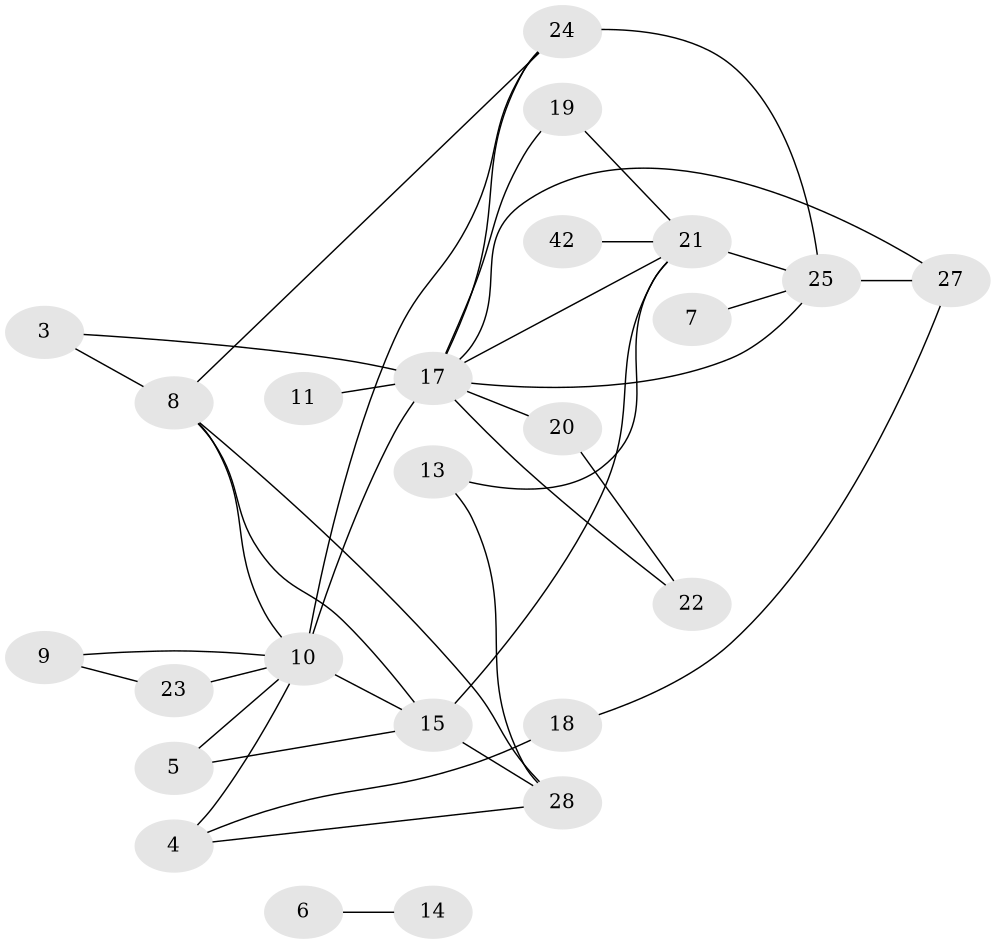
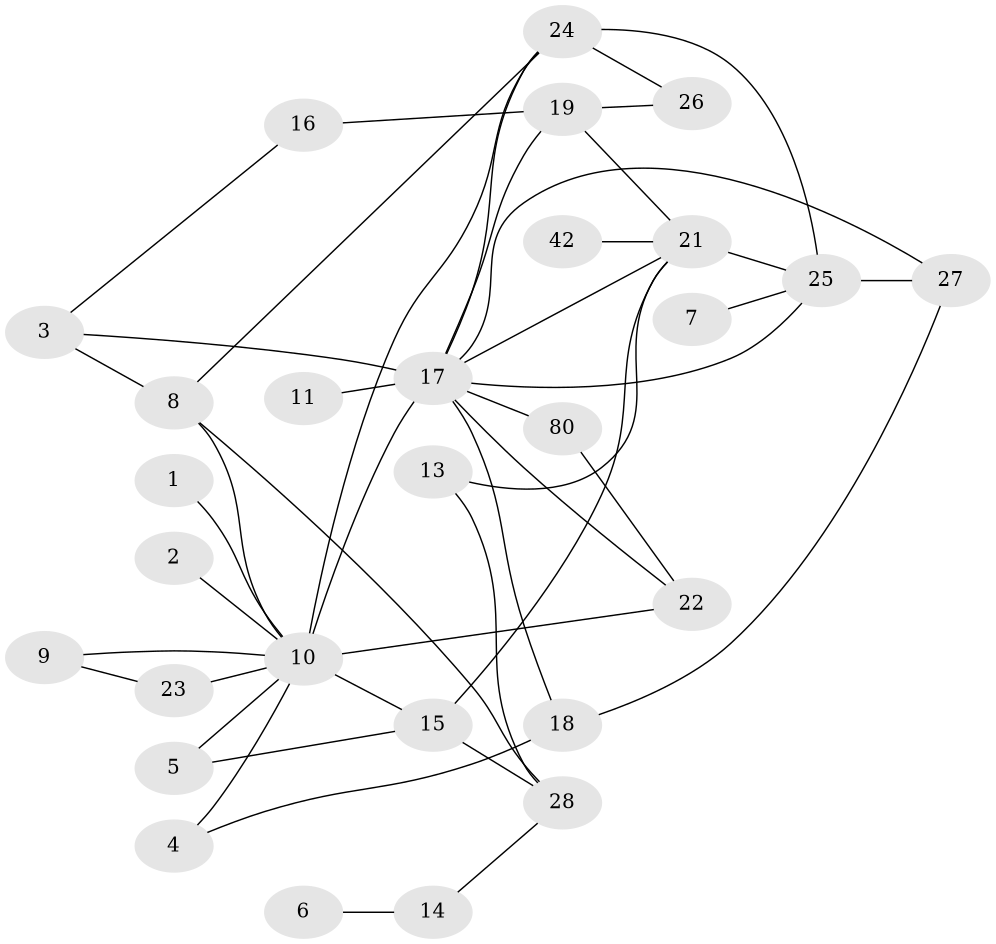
node "26": added
node "16": added
node "20": label "20" -> "80"
node "1": added
edge "17" -- "18": added
node "2": added
edge "8" -- "15": removed
edge "22" -- "10": added
edge "28" -- "4": now "28" -- "14"
